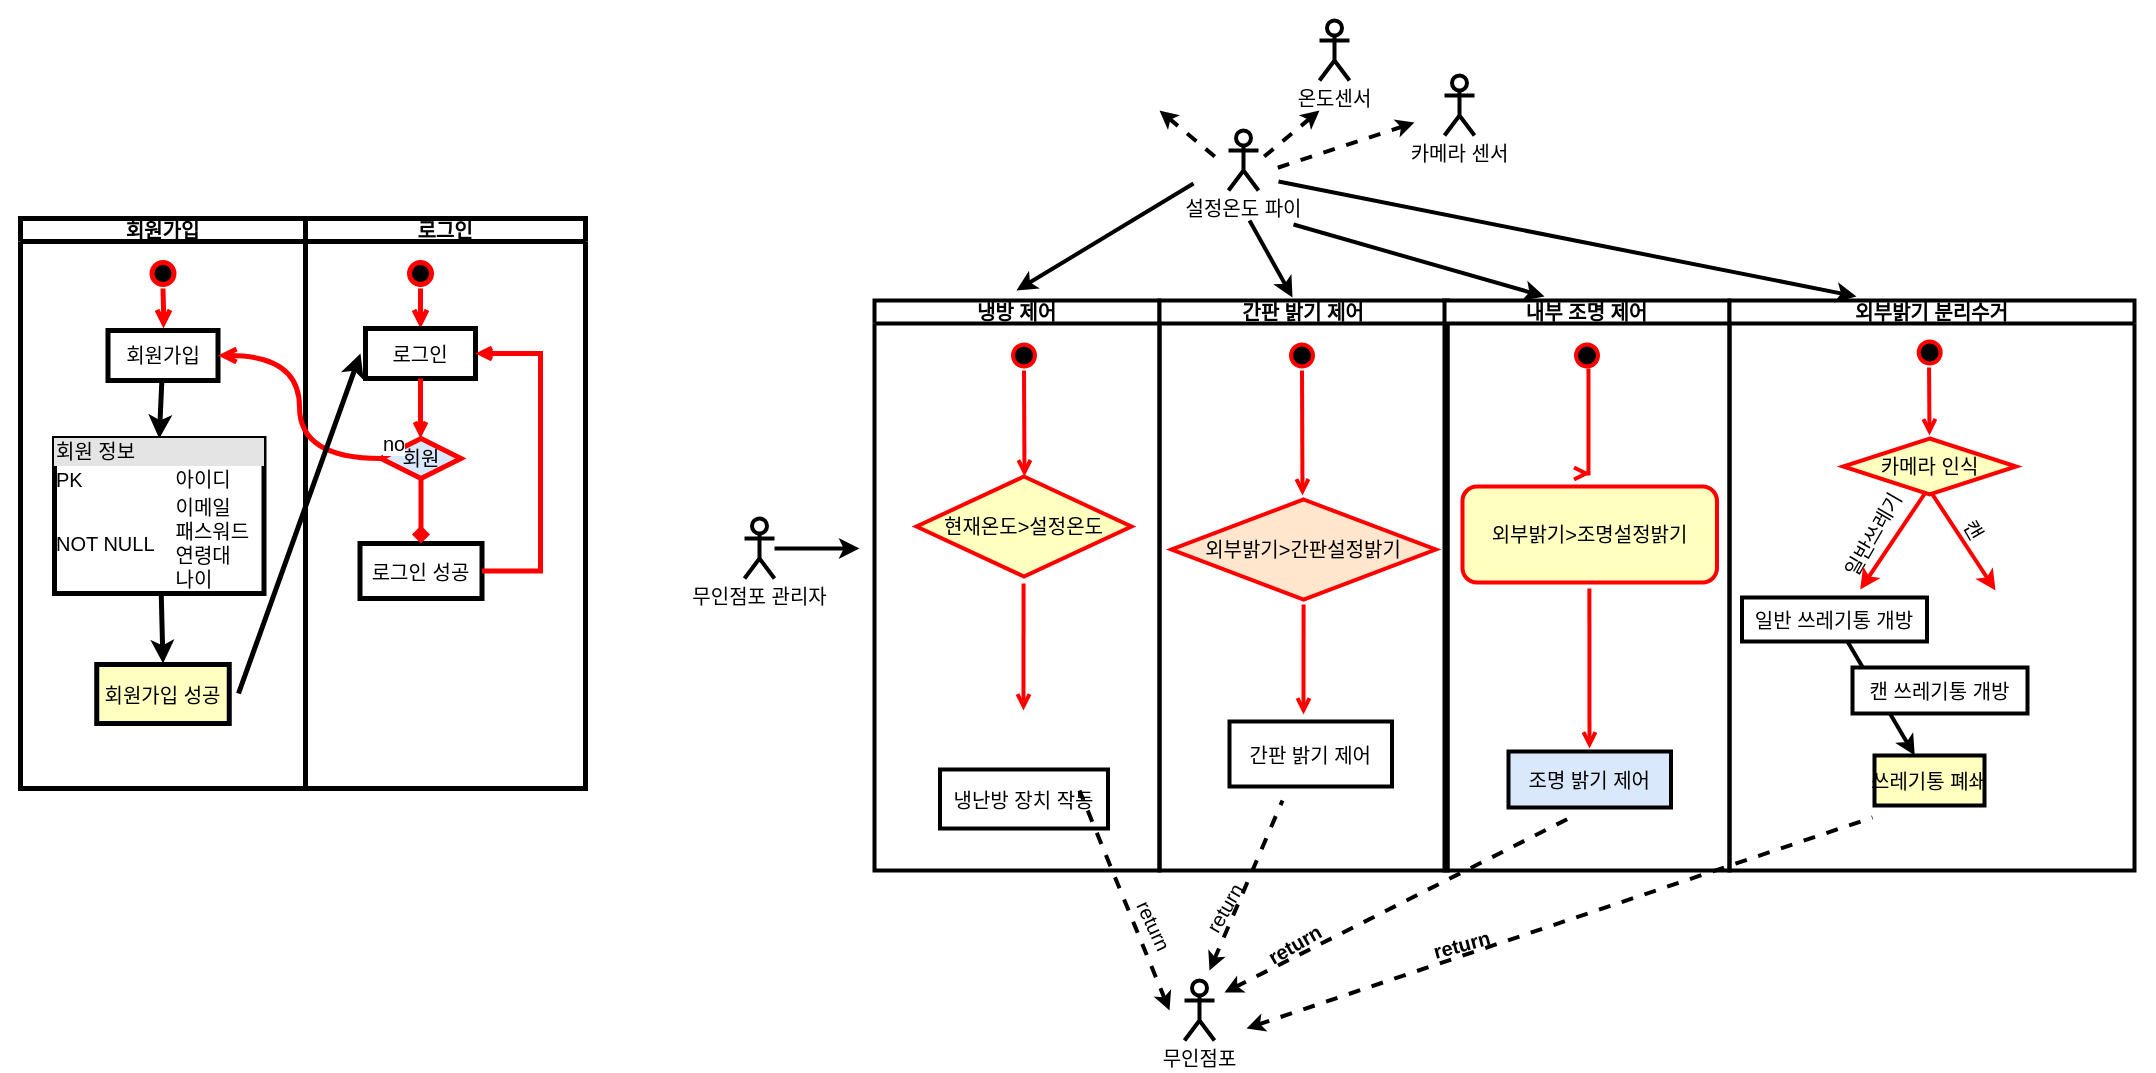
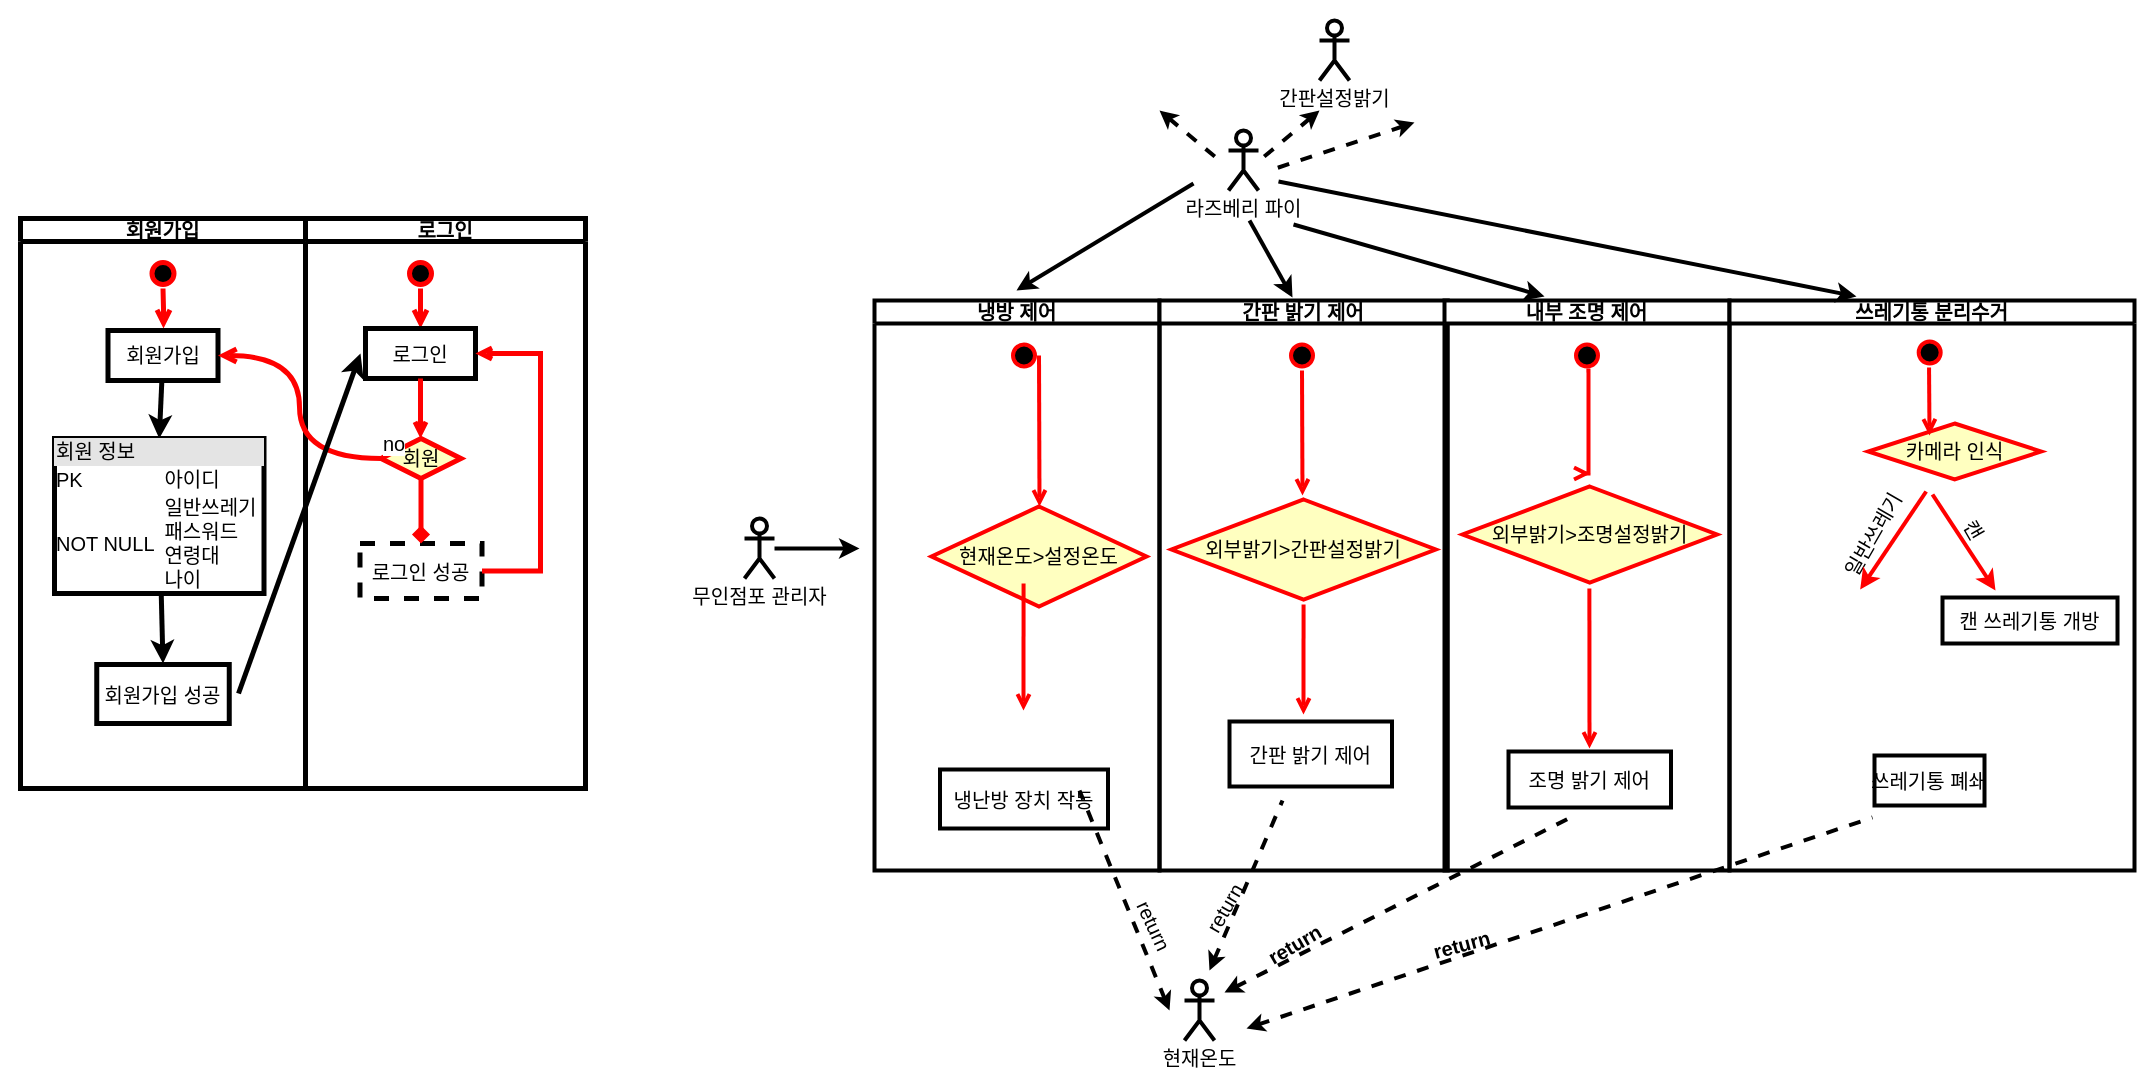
node "온도센서": label "온도센서" -> "간판설정밝기"
node "카메라 센서": removed
node "설정온도 파이": label "설정온도 파이" -> "라즈베리 파이"
node "외부밝기 분리수거": label "외부밝기 분리수거" -> "쓰레기통 분리수거"
node "회원": fillcolor #dae8fc -> #ffffc0
node "카메라 인식": moved (1930, 467) -> (1955, 452)
node "회원 정보 PK 아이디 NOT NULL 이메일패스워드연령대나이": label "회원 정보 PK 아이디 NOT NULL 이메일패스워드연령대나이" -> "회원 정보 PK 아이디 NOT NULL 일반쓰레기패스워드연령대나이"
node "현재온도>설정온도": moved (1024, 527) -> (1039, 557)
node "외부밝기>조명설정밝기": shape rounded rectangle -> diamond
node "외부밝기>간판설정밝기": fillcolor #ffe6cc -> #ffffc0
node "로그인 성공": style solid -> dashed
node "일반 쓰레기통 개방": removed
node "캔 쓰레기통 개방": moved (1940, 691) -> (2030, 621)
node "회원가입 성공": fillcolor #ffffc0 -> #ffffff
edge "일반 쓰레기통 개방" -> "쓰레기통 폐쇄": removed
node "조명 밝기 제어": fillcolor #dae8fc -> #ffffff
node "쓰레기통 폐쇄": fillcolor #ffffc0 -> #ffffff
node "무인점포": label "무인점포" -> "현재온도"
